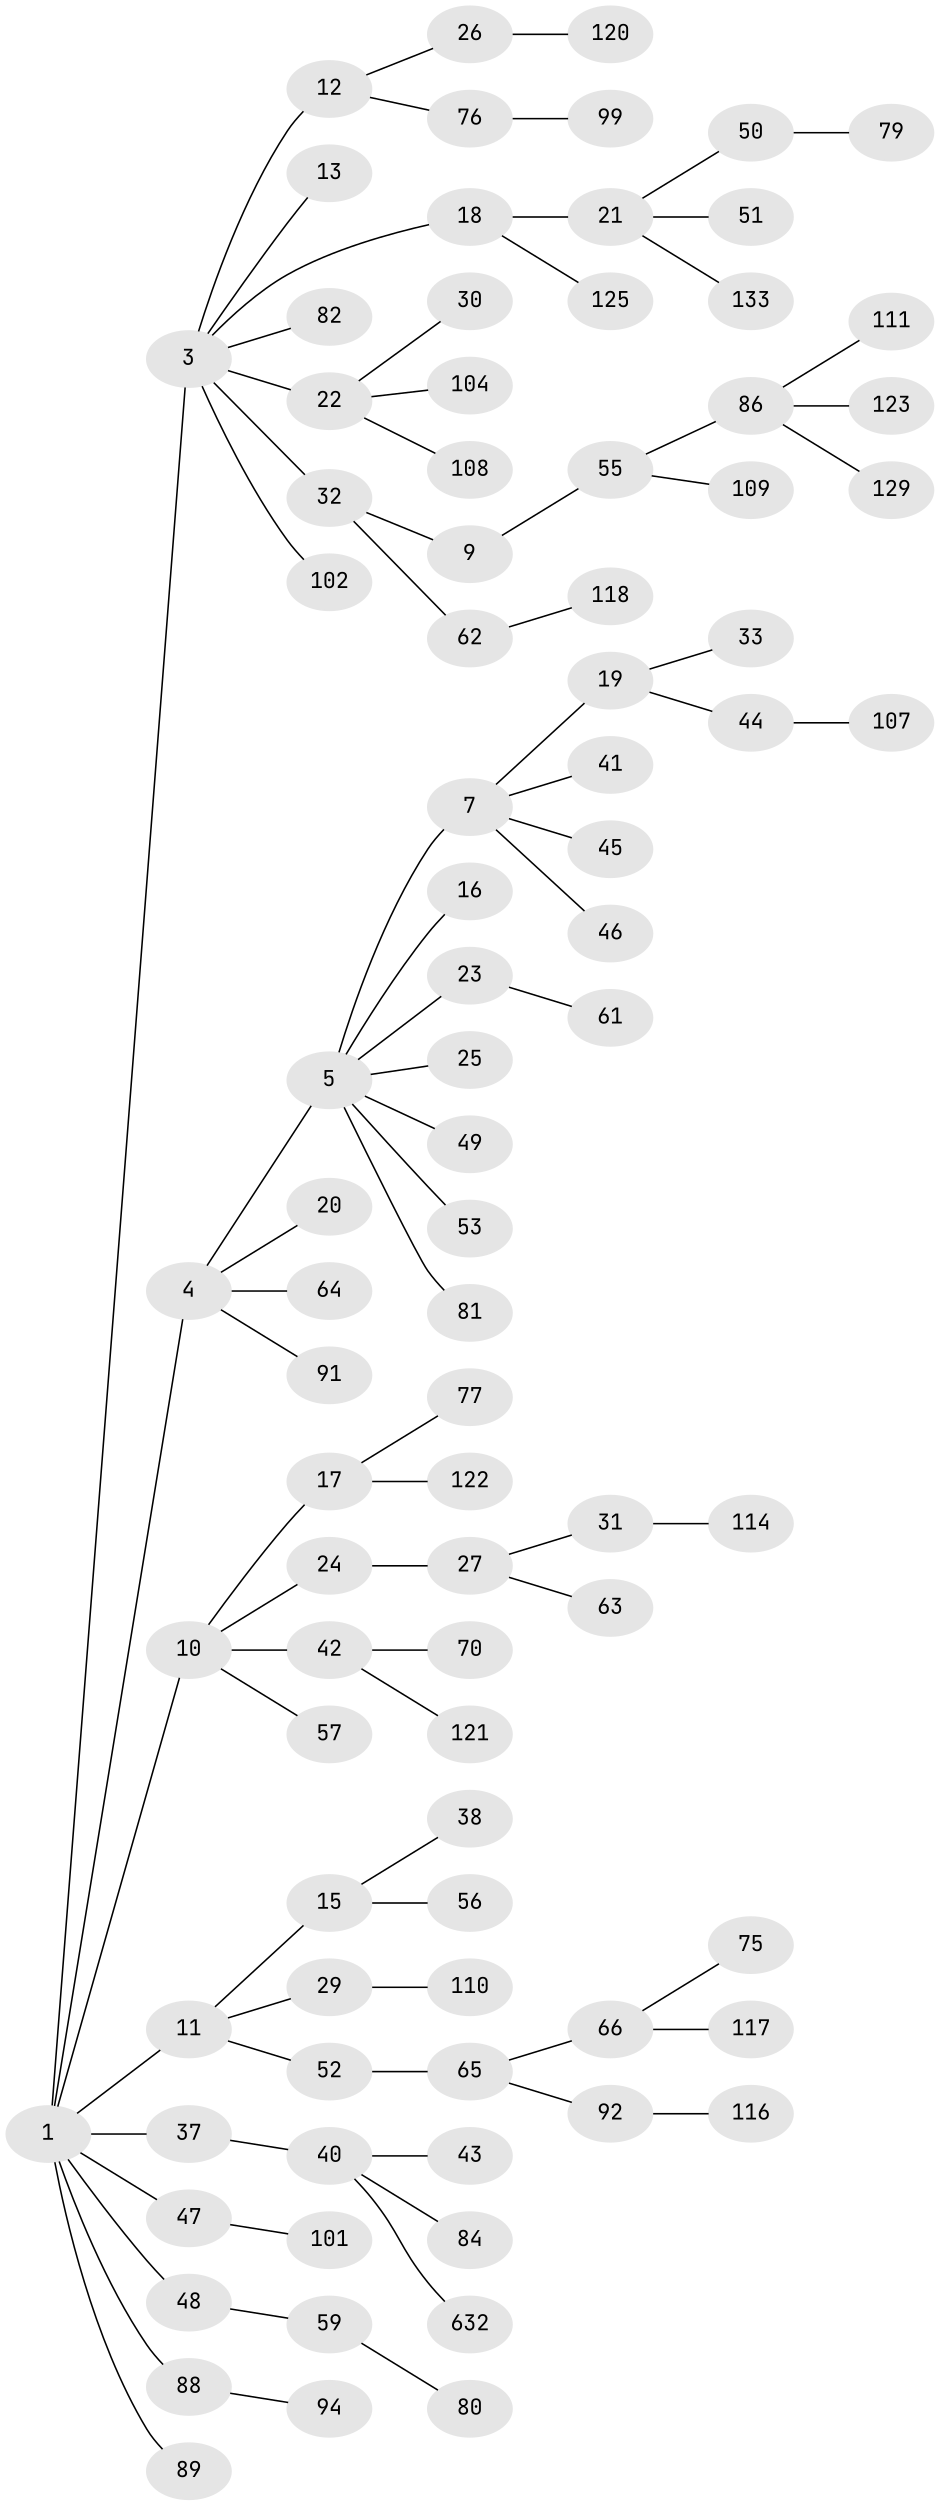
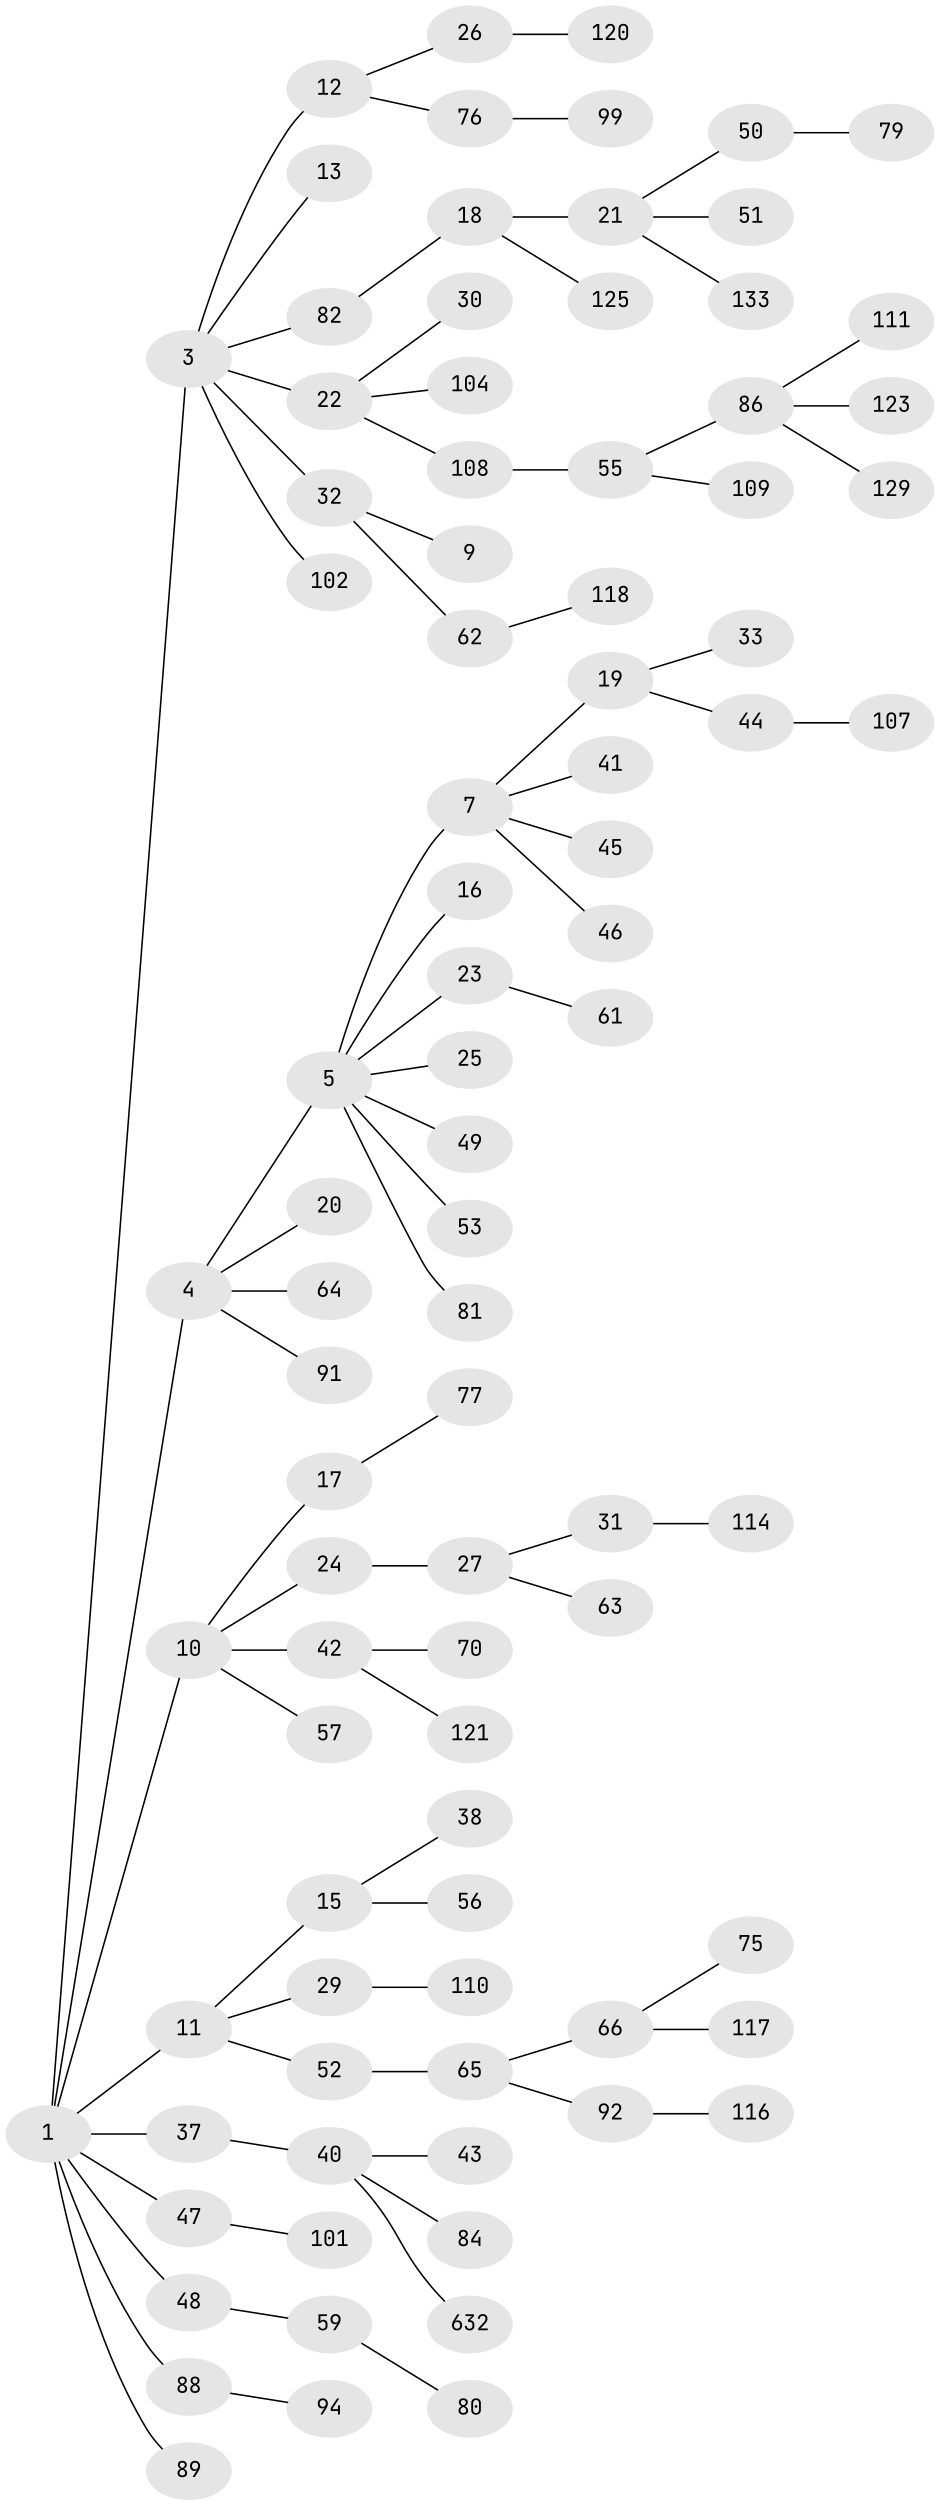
edge "18" -- "3": now "18" -- "82"
edge "55" -- "9": now "55" -- "108"
node "122": removed
